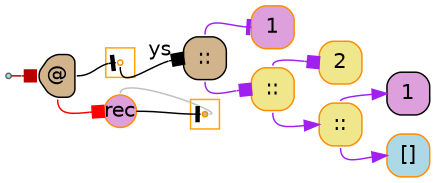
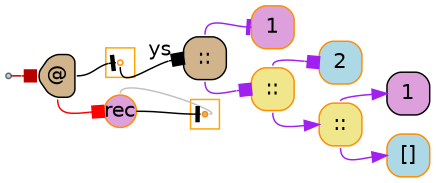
node "2": fillcolor khaki -> lightblue
